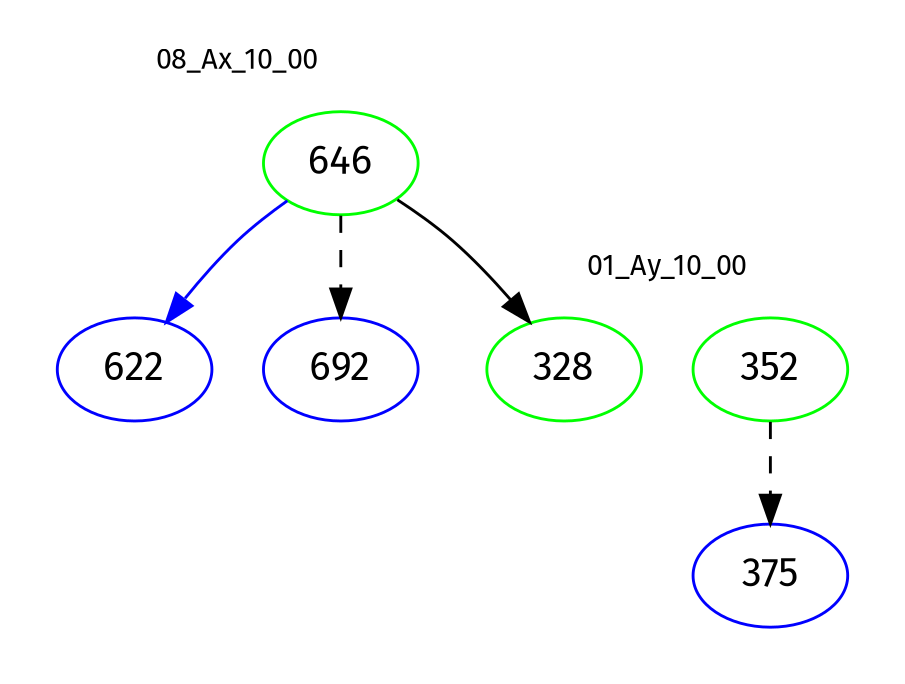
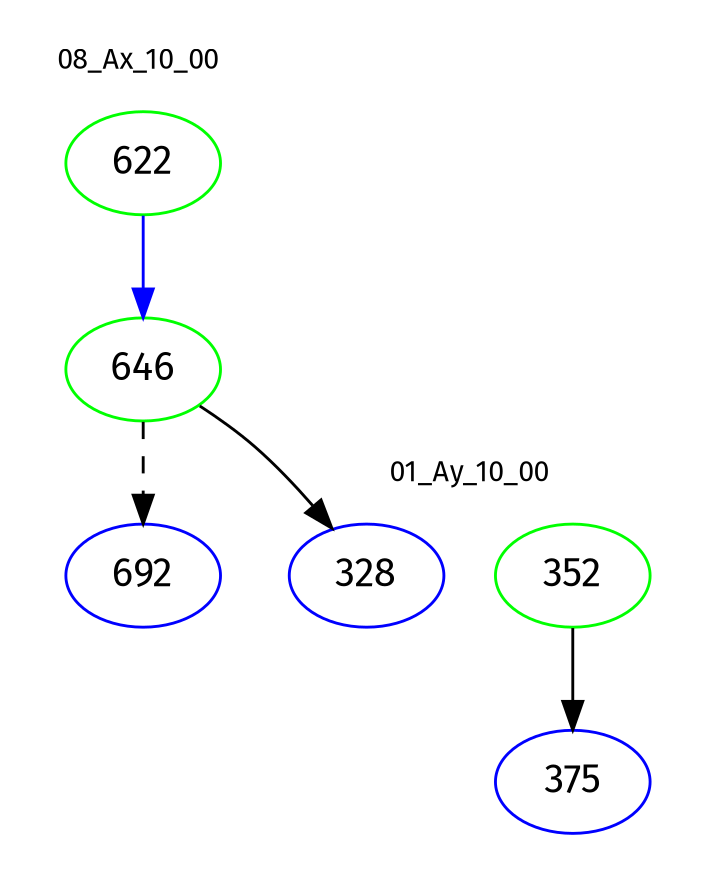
edge "646" -> "622": reversed
node "622": color blue -> green
node "328": color green -> blue
edge "352" -> "375": style dashed -> solid
